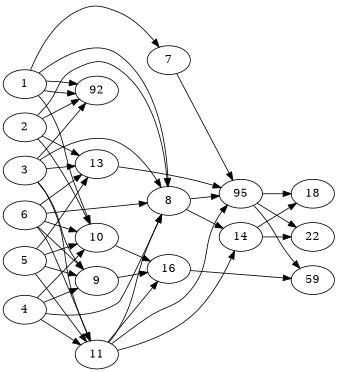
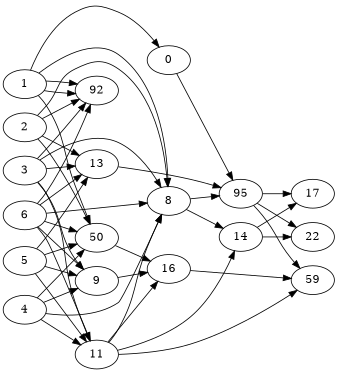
node "7": label "7" -> "0"
edge "6" -> "92": added
node "18": label "18" -> "17"
node "10": label "10" -> "50"
edge "11" -> "95": now "11" -> "59"
